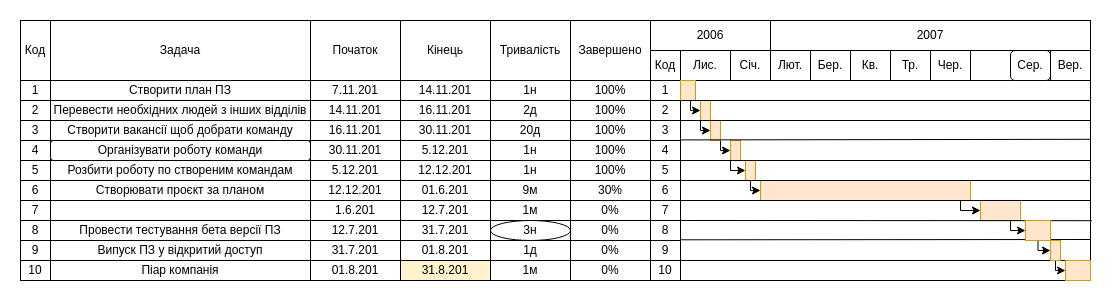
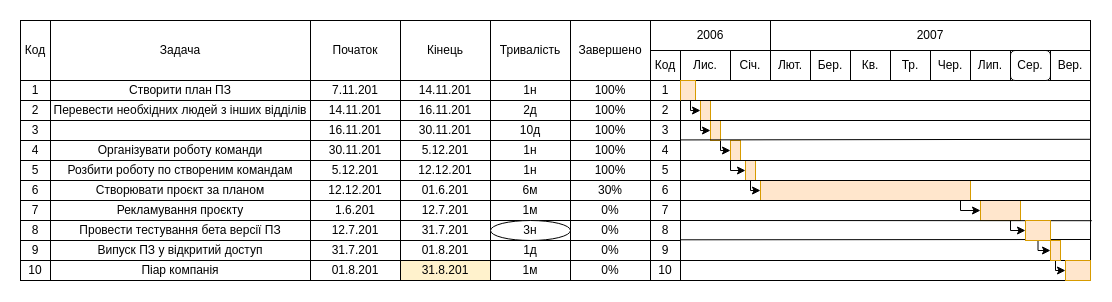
node "Лип.": added
node "Створити вакансії щоб добрати команду": removed
node "20д": label "20д" -> "10д"
node "Організувати роботу команди": shape rounded rectangle -> rectangle
node "9м": label "9м" -> "6м"
node "Рекламування проєкту": added
